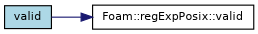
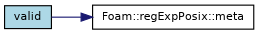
node "Foam::regExpPosix::valid": label "Foam::regExpPosix::valid" -> "Foam::regExpPosix::meta"
